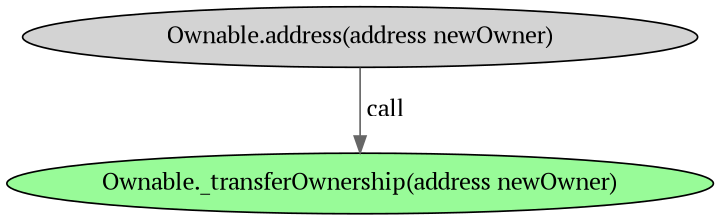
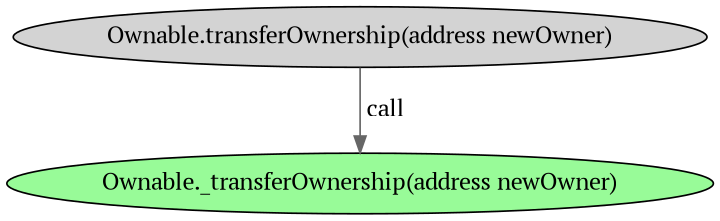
node "Ownable.address(address newOwner)": label "Ownable.address(address newOwner)" -> "Ownable.transferOwnership(address newOwner)"
